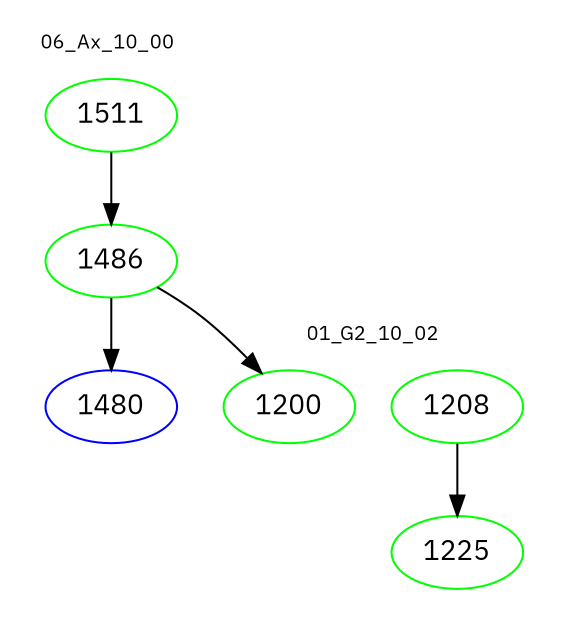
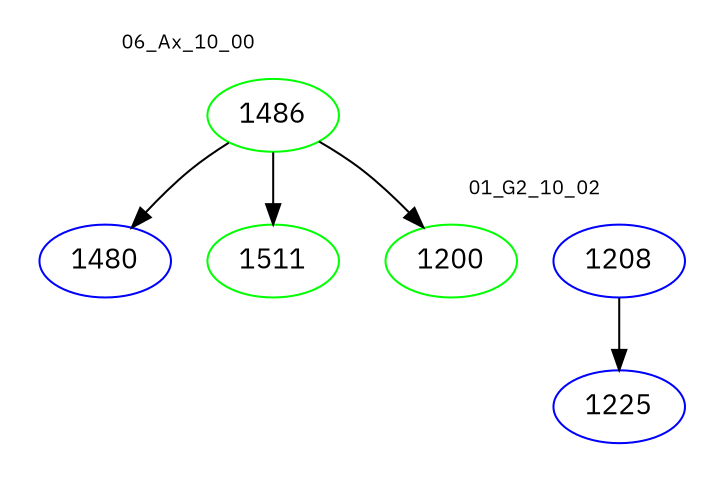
edge "1511" -> "1486": reversed
node "1208": color green -> blue
node "1225": color green -> blue
